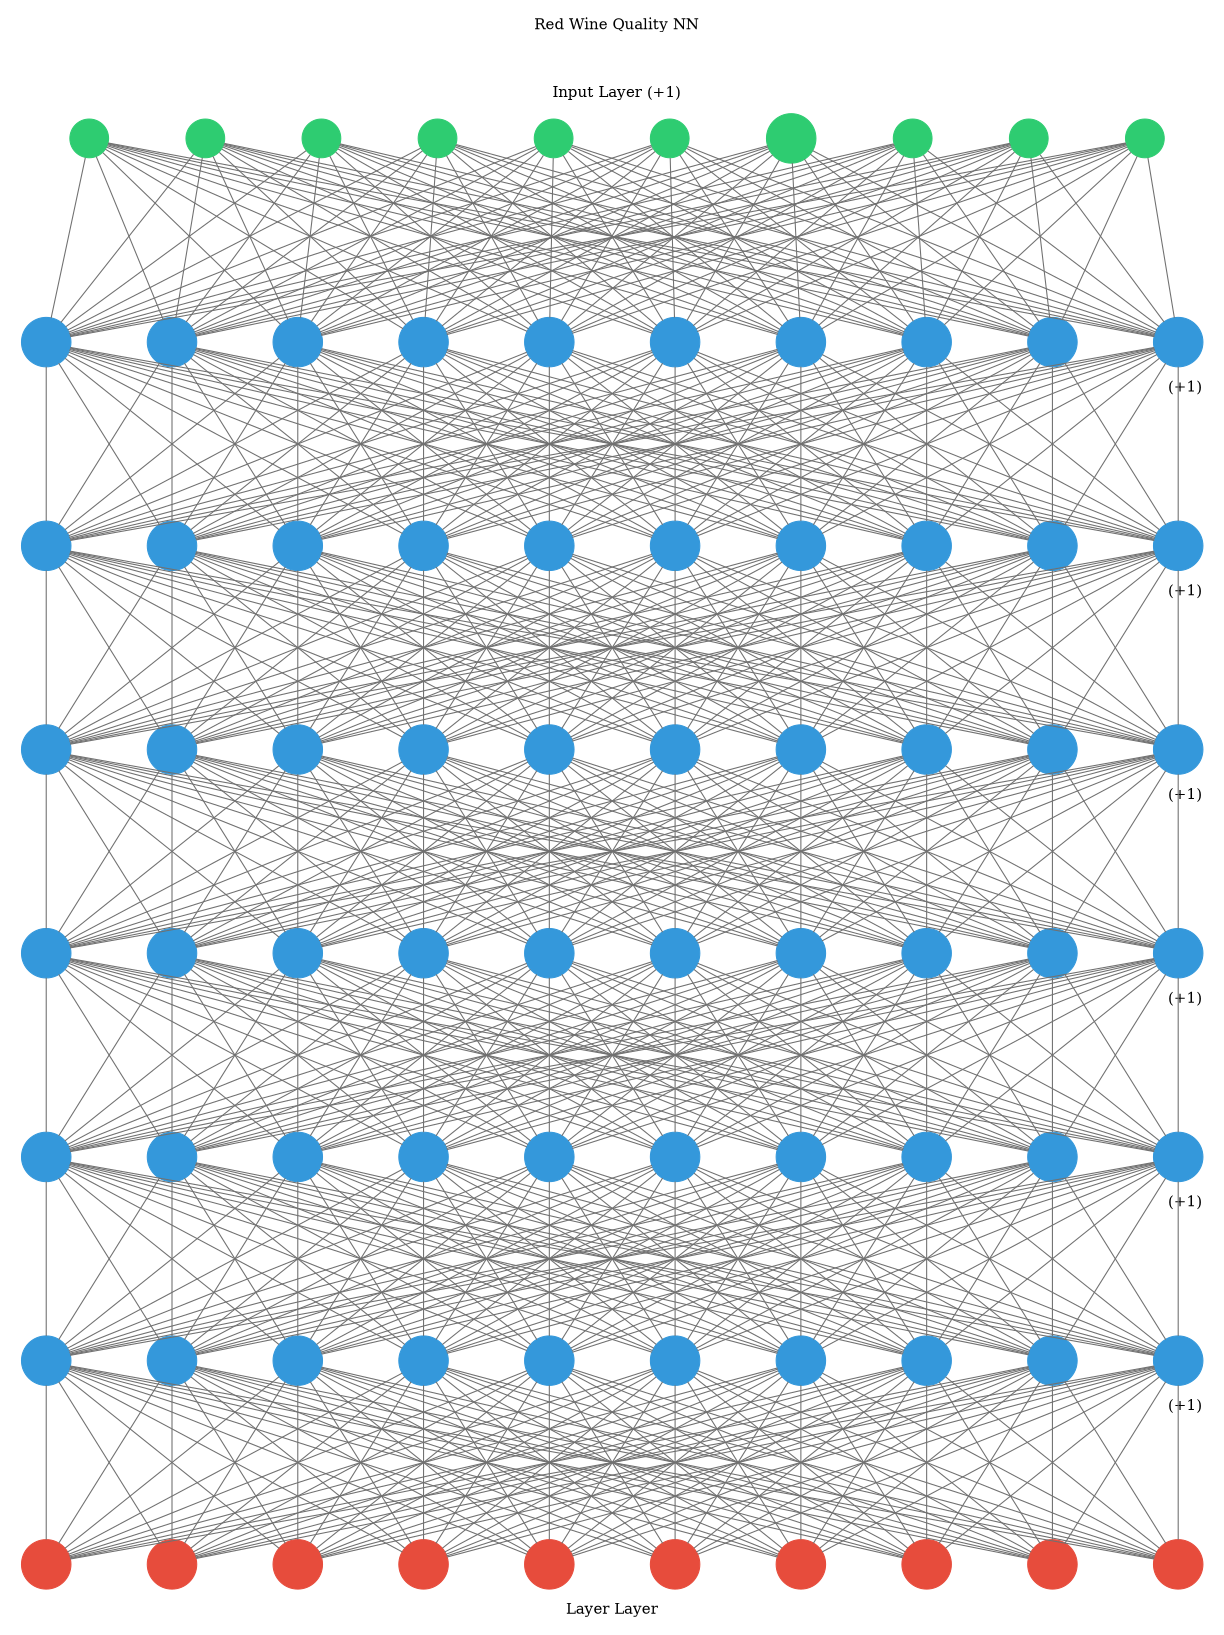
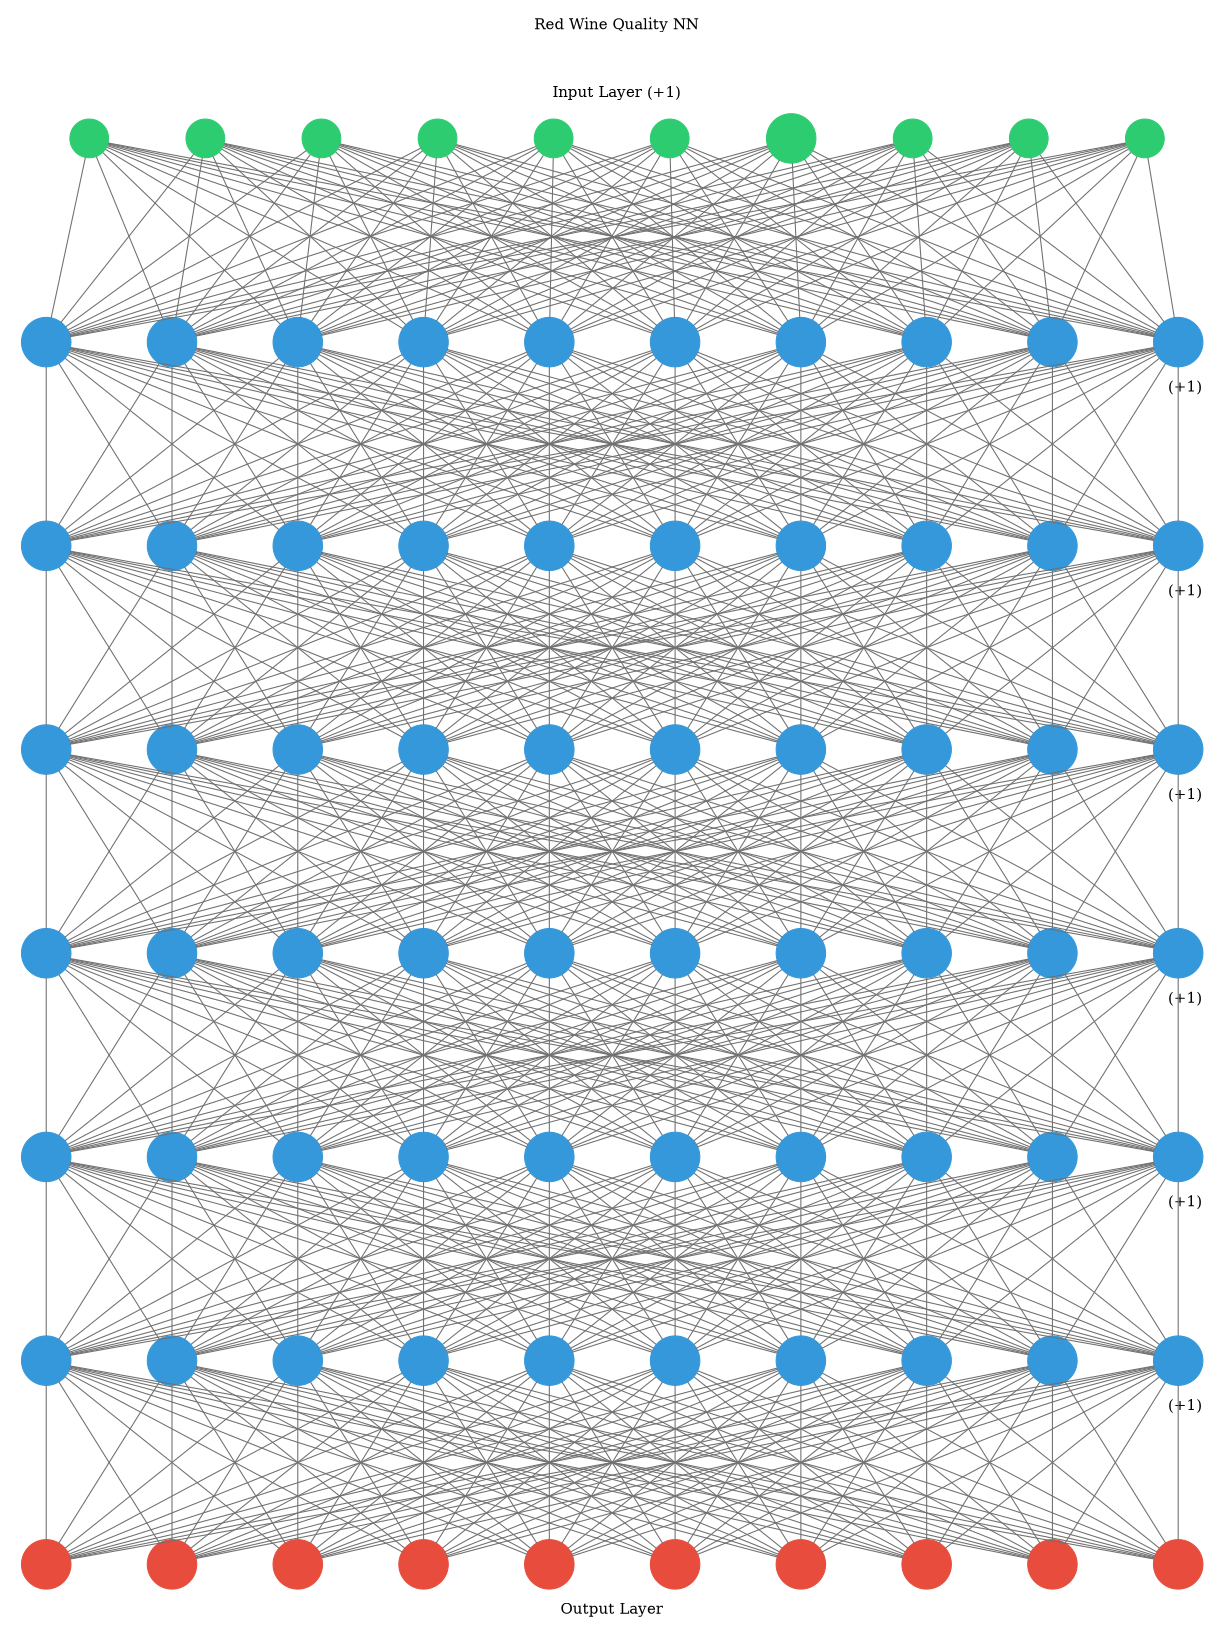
cluster "Layer Layer": label "Layer Layer" -> "Output Layer"
